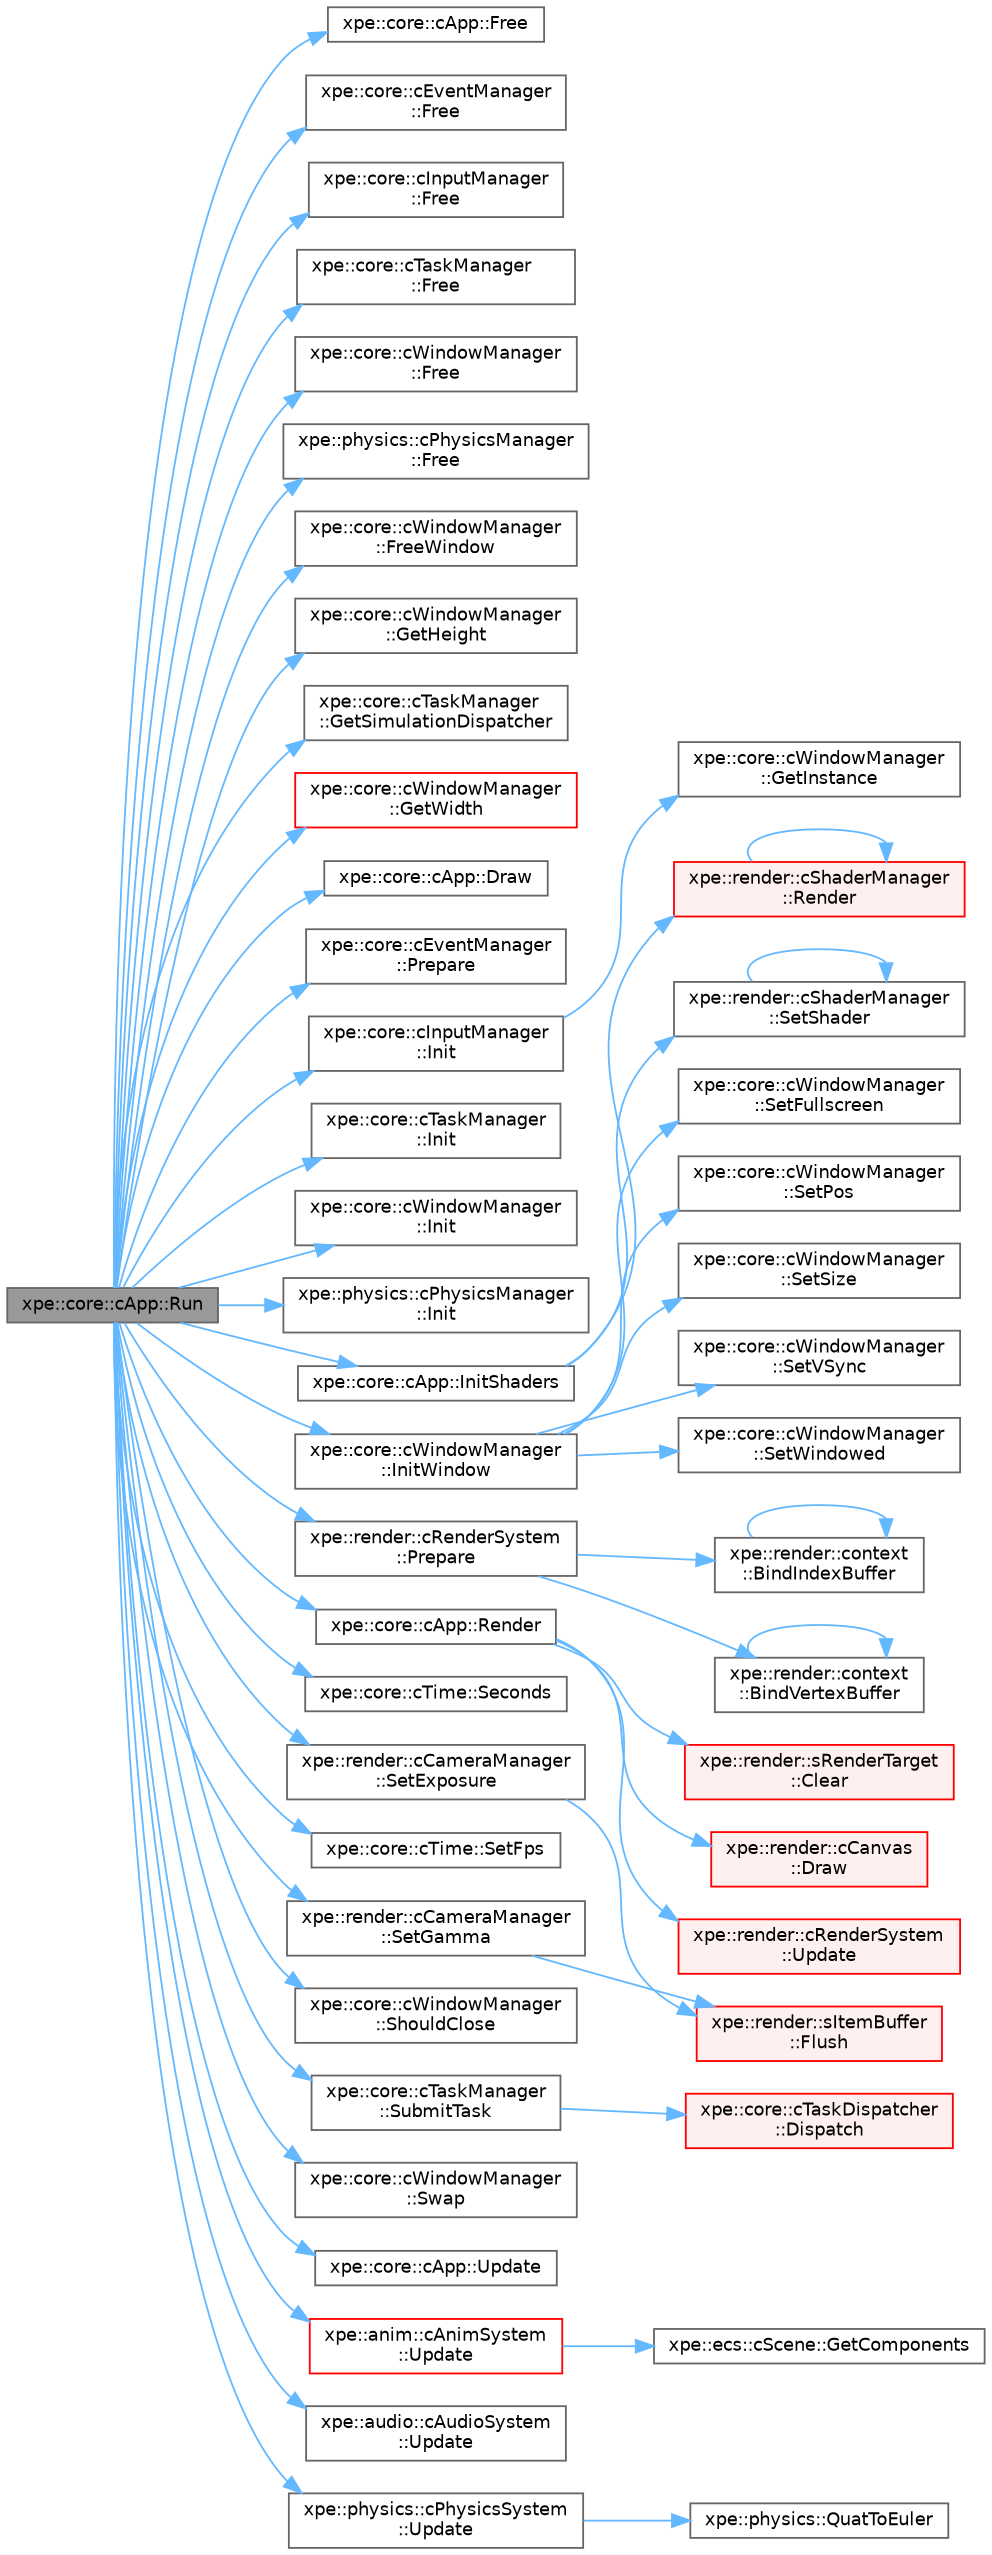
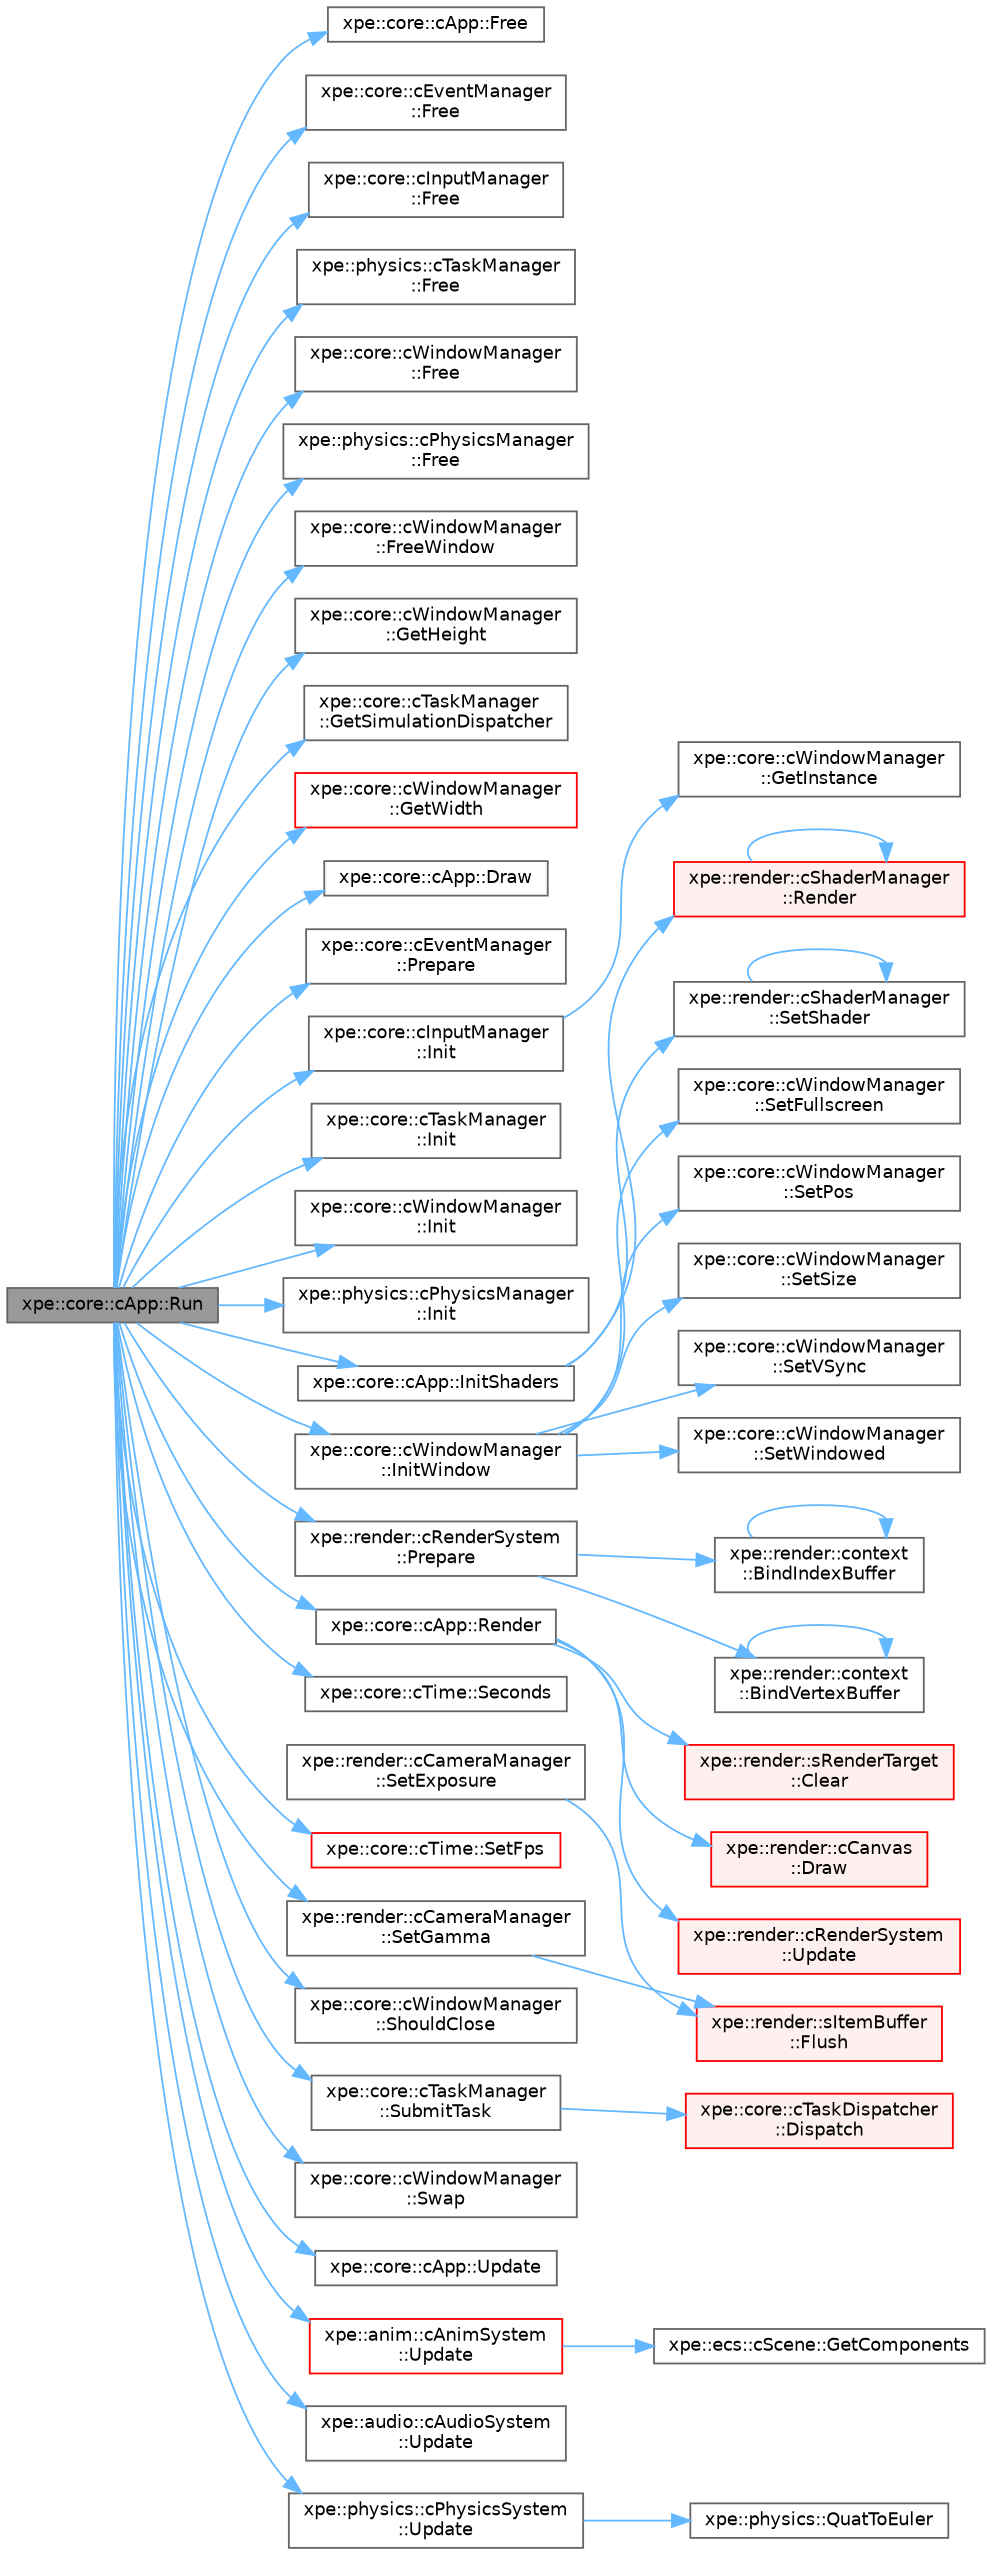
node "xpe::core::cTaskManager ::Free": label "xpe::core::cTaskManager ::Free" -> "xpe::physics::cTaskManager ::Free"
edge "xpe::core::cApp::Run" -> "xpe::render::cCameraManager ::SetExposure": removed
node "xpe::core::cTime::SetFps": color grey40 -> red
